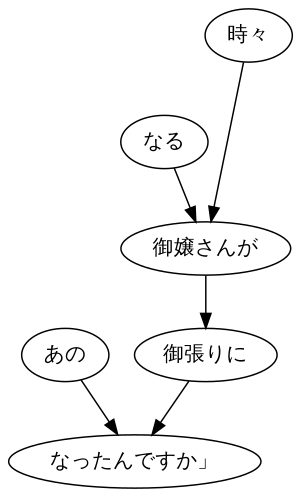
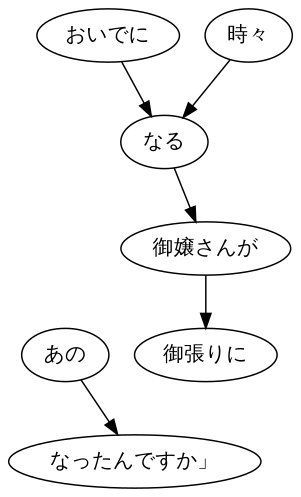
node "おいでに": added
edge "時々" -> "御嬢さんが": now "時々" -> "なる"
edge "御張りに" -> "なったんですか」": removed
